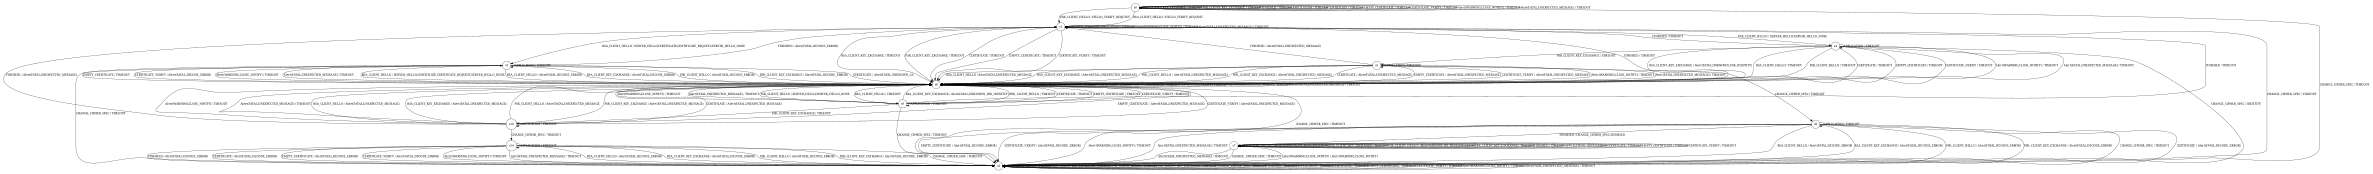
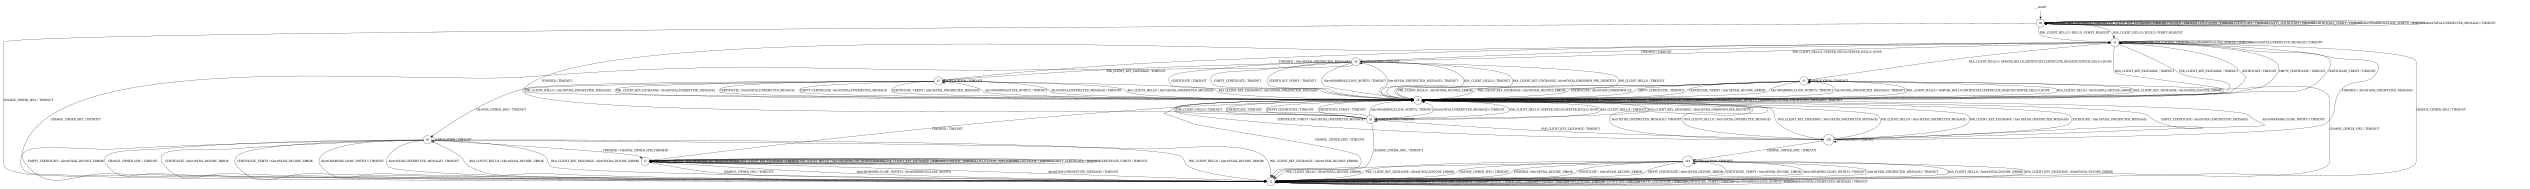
node "__start0": added
edge "s3" -> "s1": removed, label "FINISHED / Alert(FATAL,DECODE_ERROR)"
edge "s8" -> "s1": now "s8" -> "s7"
